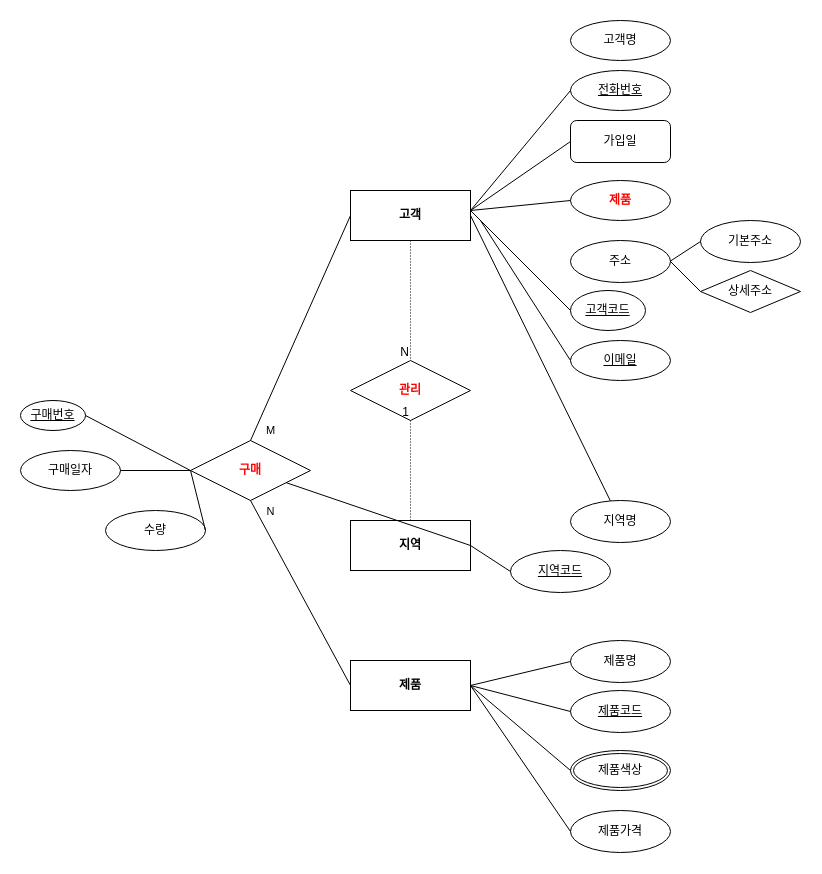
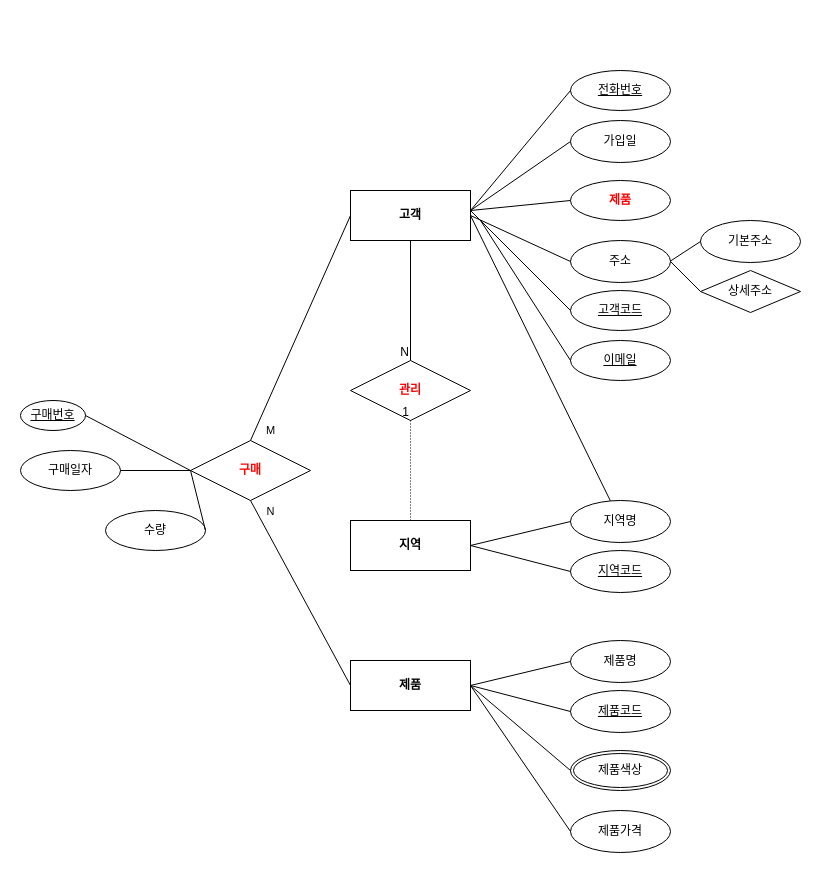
node "고객명": removed
node "가입일": shape rounded rectangle -> ellipse
edge "고객" -- "주소": added
edge "고객" -- "관리": style dashed -> solid
node "고객코드": size 75x40 -> 100x40
edge "구매" -- "지역": now "지역명" -- "지역"
node "지역코드": moved (561, 572) -> (621, 572)
